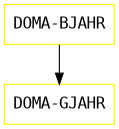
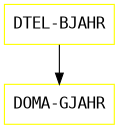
node "DOMA-BJAHR": label "DOMA-BJAHR" -> "DTEL-BJAHR"
